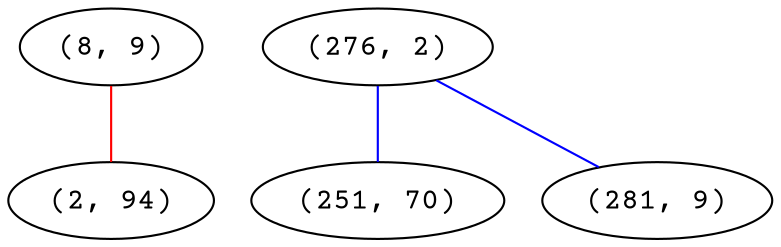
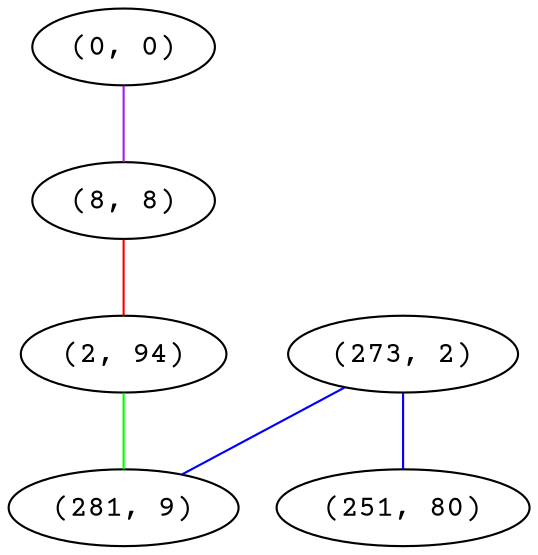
node "(8, 9)": label "(8, 9)" -> "(8, 8)"
node "(0, 0)": added
node "(276, 2)": label "(276, 2)" -> "(273, 2)"
node "(251, 70)": label "(251, 70)" -> "(251, 80)"
edge "(2, 94)" -- "(281, 9)": added
